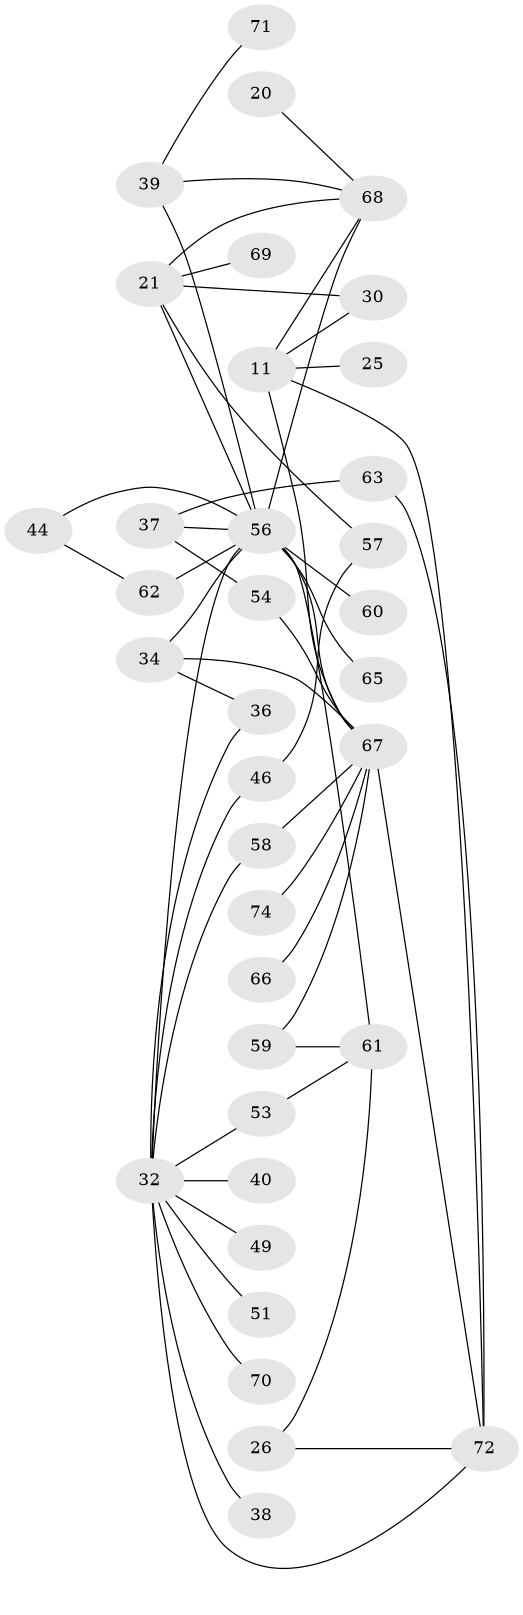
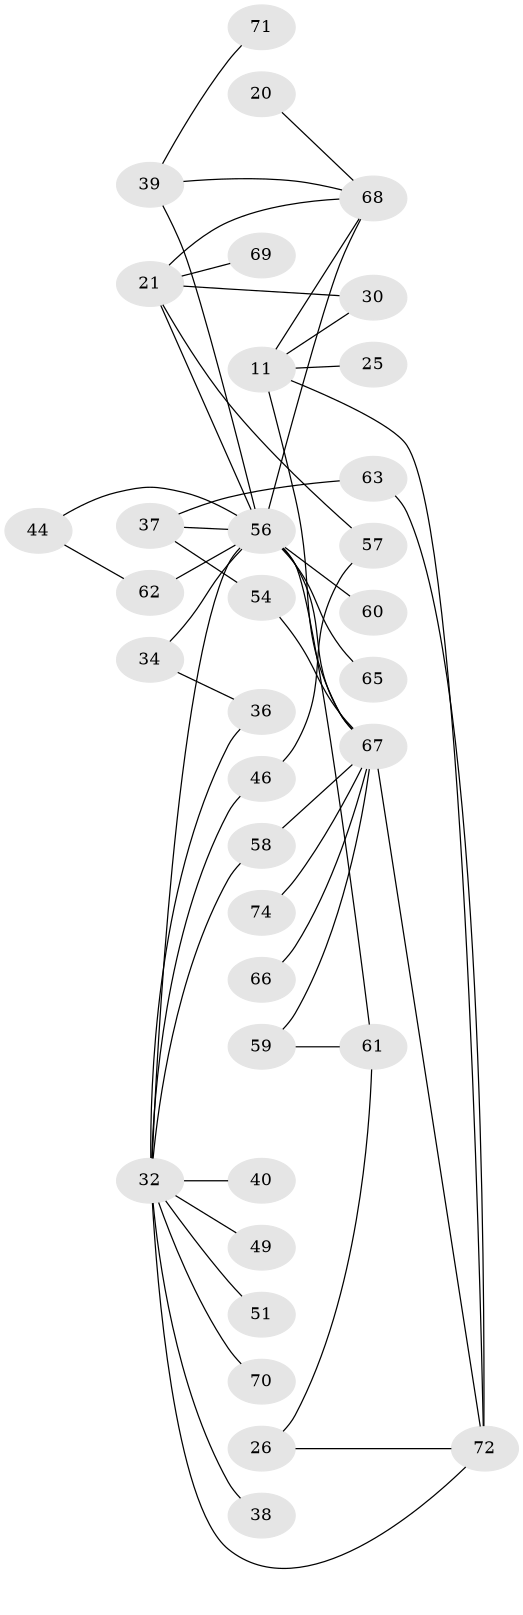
edge "34" -- "67": removed
node "53": removed
